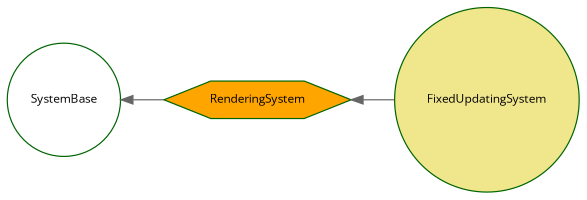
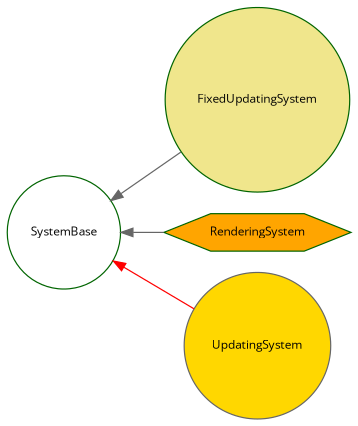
edge "FixedUpdatingSystem" -> "RenderingSystem": now "FixedUpdatingSystem" -> "SystemBase"
node "UpdatingSystem": added
